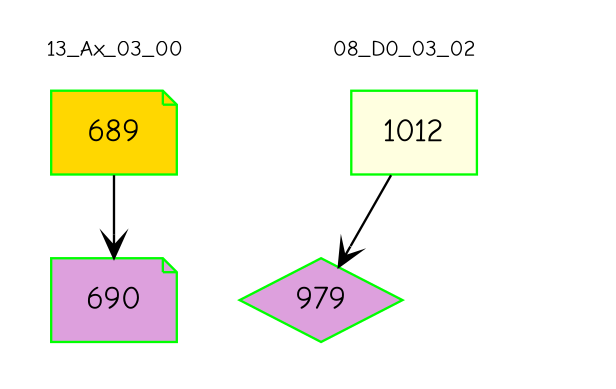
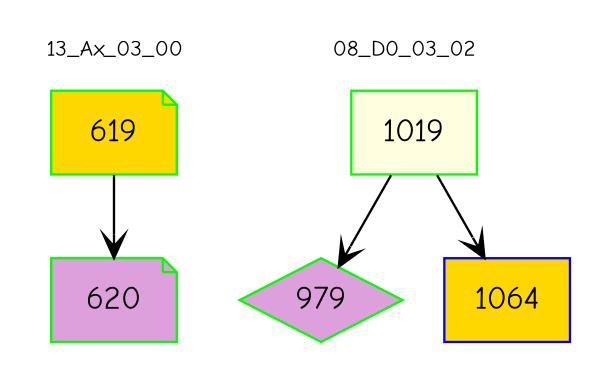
node "689": label "689" -> "619"
node "1012": label "1012" -> "1019"
node "690": label "690" -> "620"
node "1064": added
